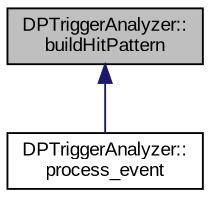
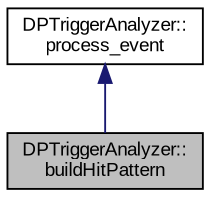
edge "DPTriggerAnalyzer:: process_event" -> "DPTriggerAnalyzer:: buildHitPattern": reversed
